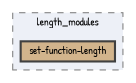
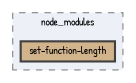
cluster "length_modules": label "length_modules" -> "node_modules"
